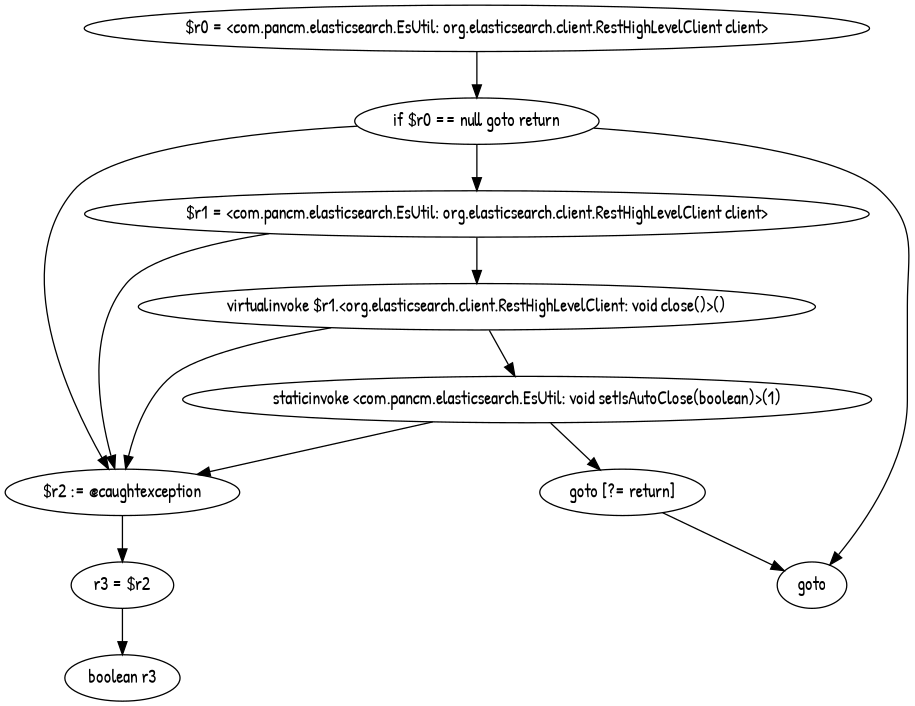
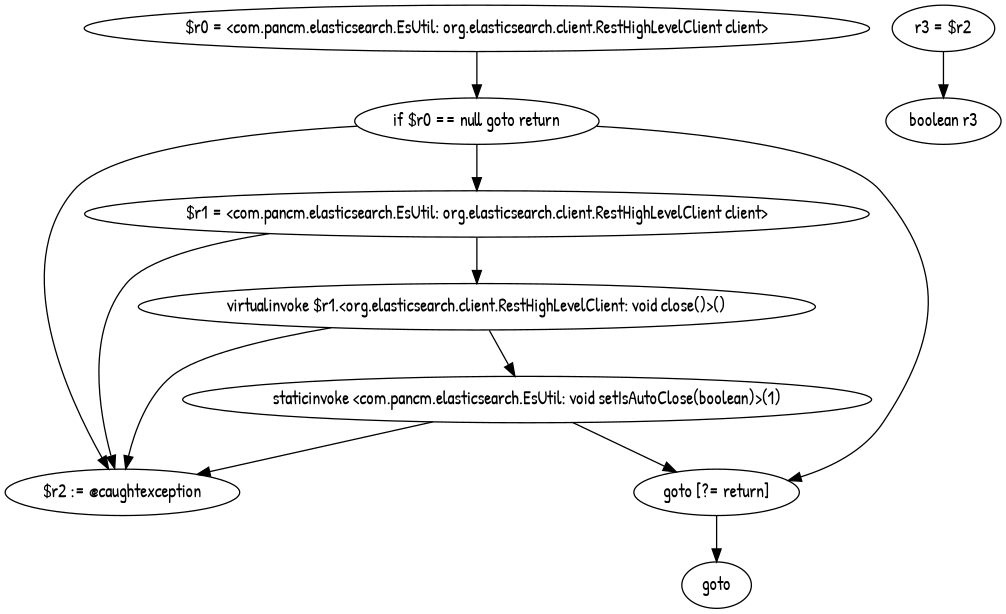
edge "if $r0 == null goto return" -> "goto": now "if $r0 == null goto return" -> "goto [?= return]"
edge "$r2 := @caughtexception" -> "r3 = $r2": removed
